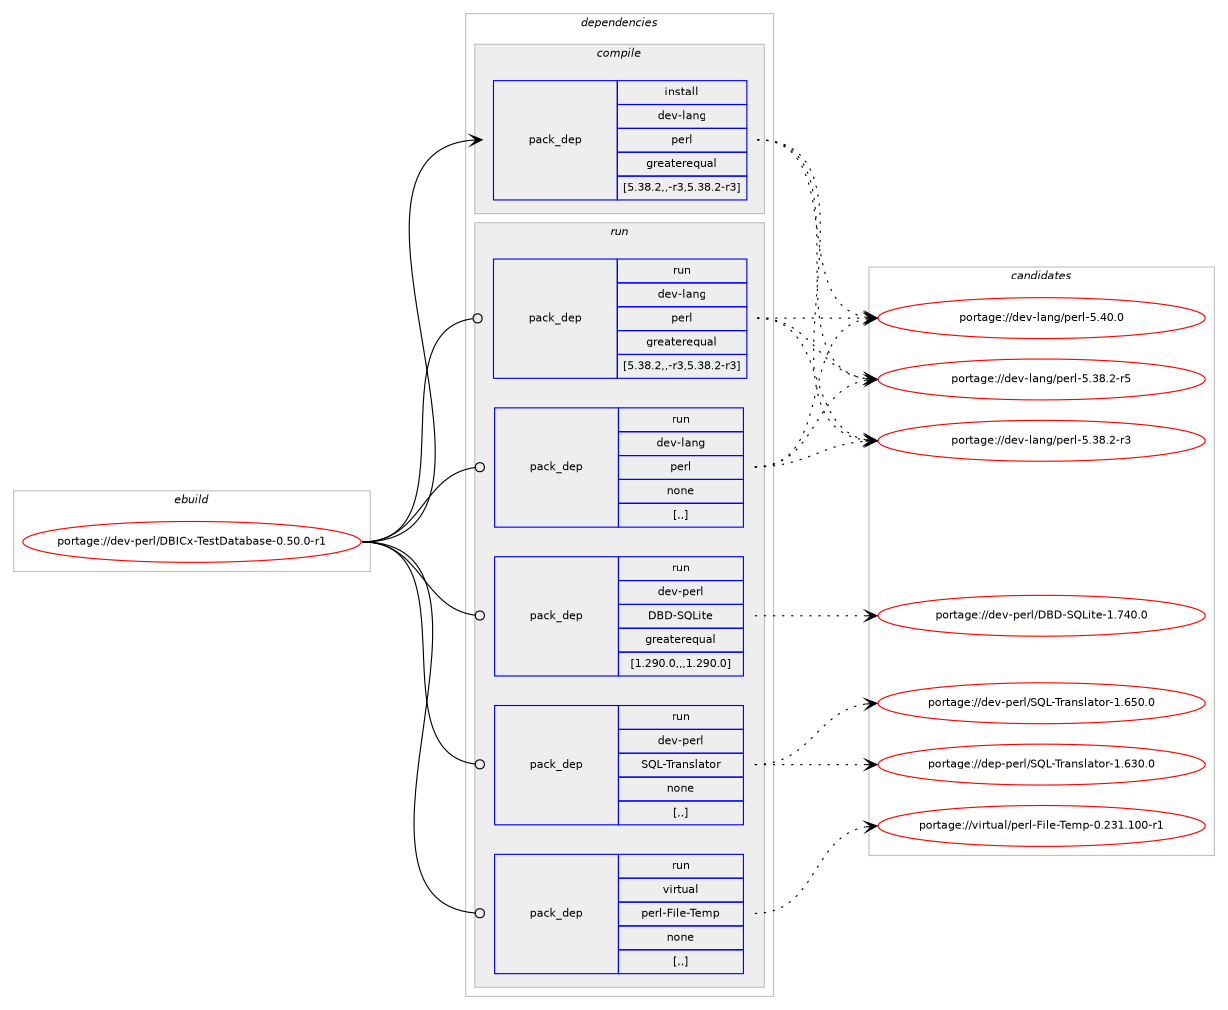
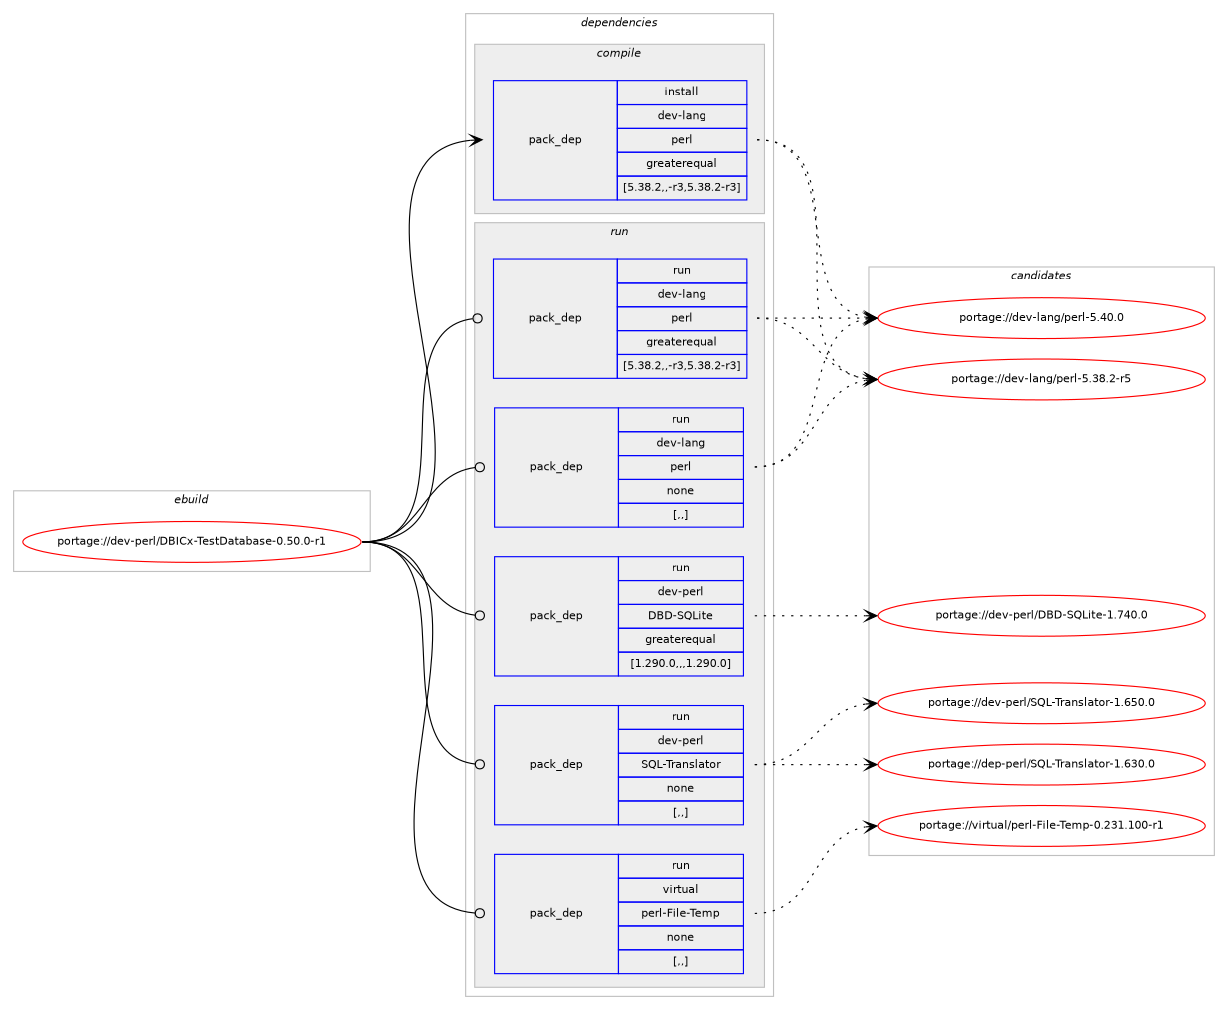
node "portage://dev-lang/perl-5.38.2-r3": removed
